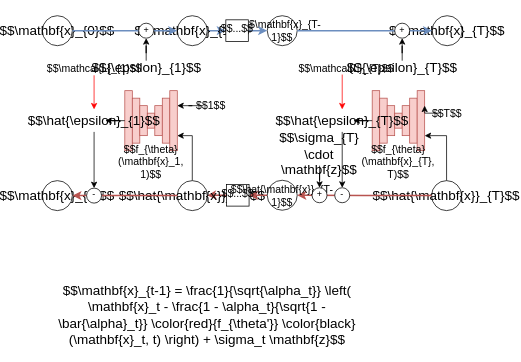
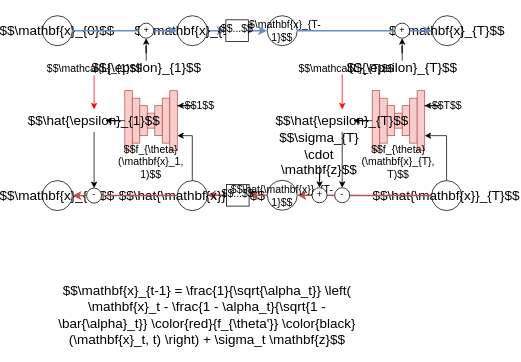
node "$$1$$": moved (211, 105) -> (200, 105)
node "$$T$$": moved (447, 113) -> (447, 105)
